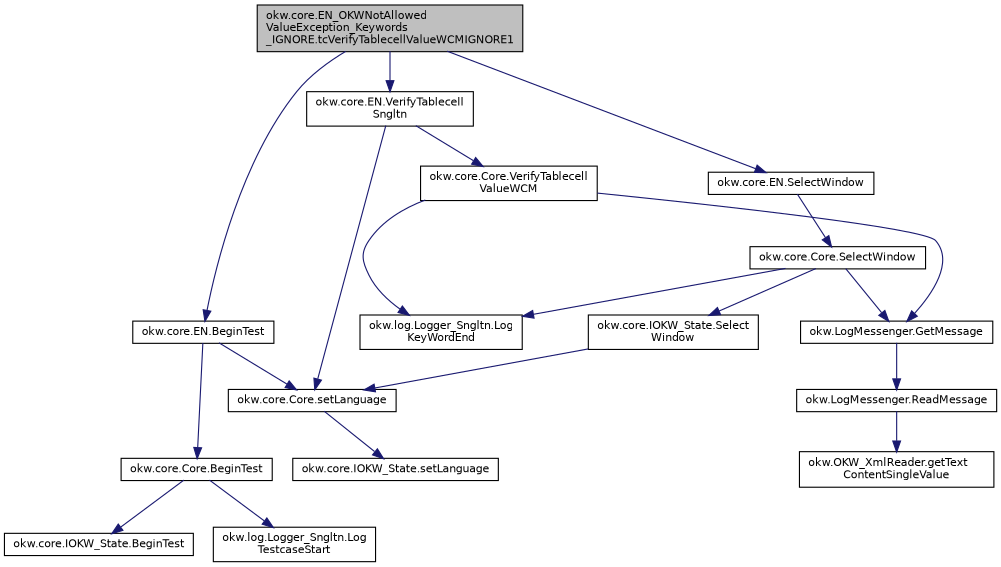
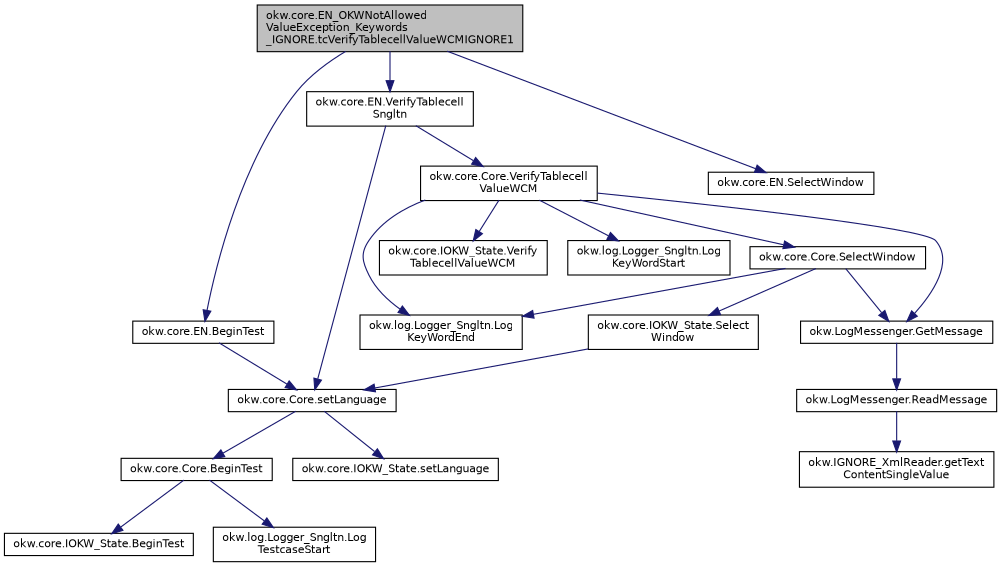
edge "okw.core.EN.SelectWindow" -> "okw.core.Core.SelectWindow": now "okw.core.Core.VerifyTablecell ValueWCM" -> "okw.core.Core.SelectWindow"
node "okw.core.IOKW_State.Verify TablecellValueWCM": added
node "okw.log.Logger_Sngltn.Log KeyWordStart": added
edge "okw.core.EN.BeginTest" -> "okw.core.Core.BeginTest": now "okw.core.Core.setLanguage" -> "okw.core.Core.BeginTest"
node "okw.OKW_XmlReader.getText ContentSingleValue": label "okw.OKW_XmlReader.getText ContentSingleValue" -> "okw.IGNORE_XmlReader.getText ContentSingleValue"
